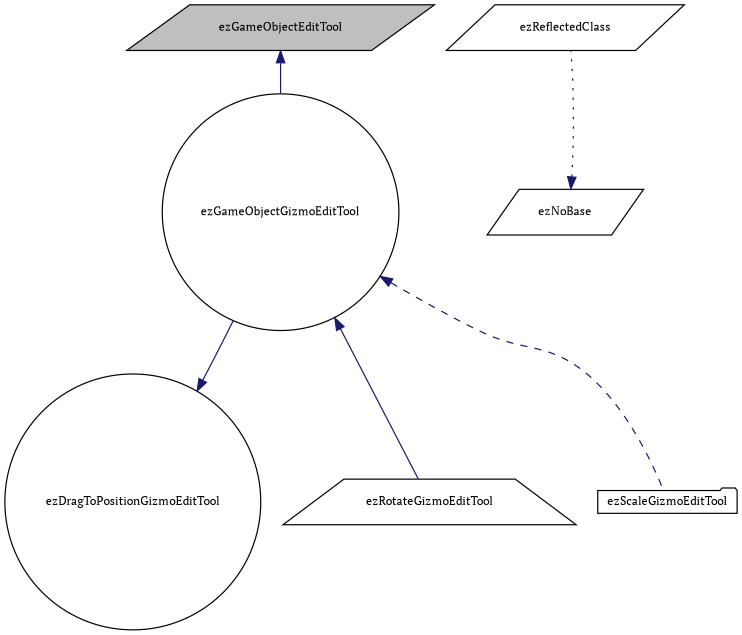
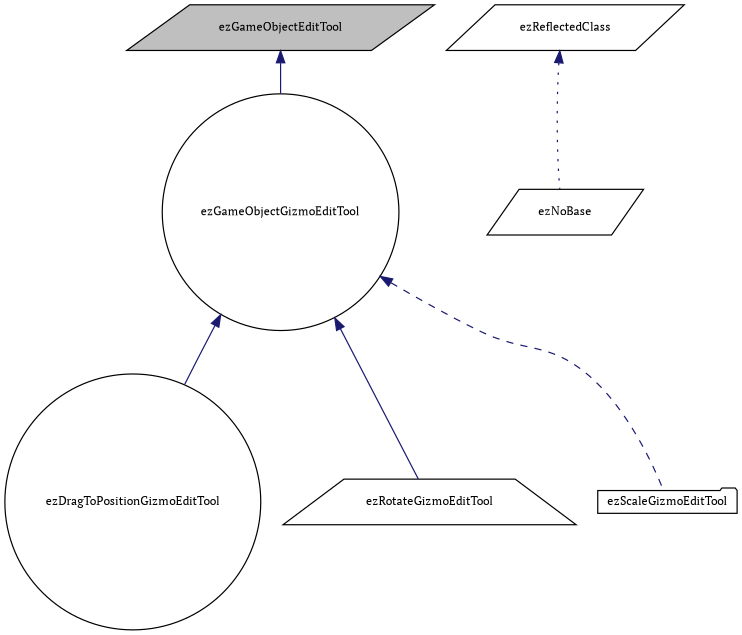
edge "ezReflectedClass" -> "ezNoBase": reversed
edge "ezGameObjectGizmoEditTool" -> "ezDragToPositionGizmoEditTool": reversed
